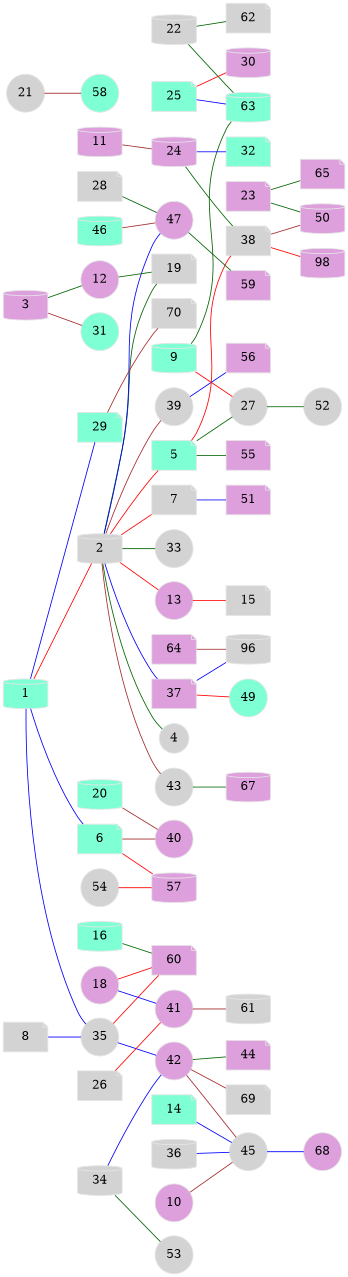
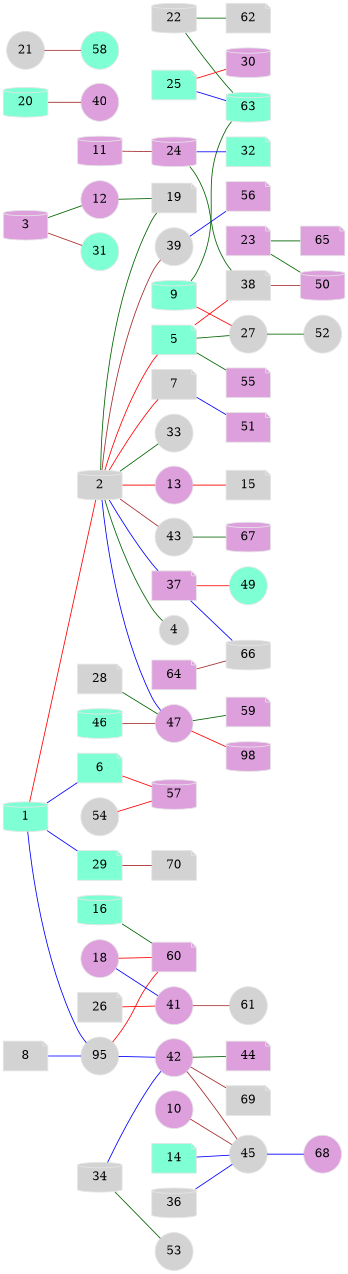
edge "38" -- "98": now "47" -- "98"
node "96": label "96" -> "66"
edge "6" -- "40": removed
node "61": shape cylinder -> circle
node "35": label "35" -> "95"
